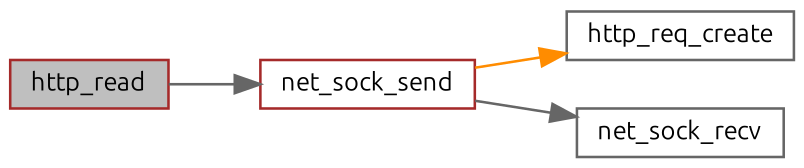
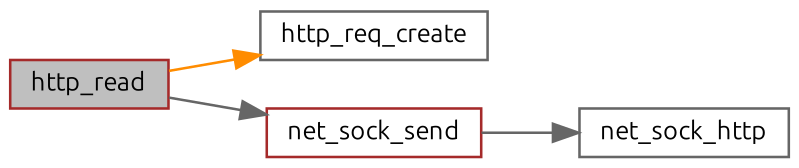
edge "net_sock_send" -> "http_req_create": now "http_read" -> "http_req_create"
node "net_sock_recv": label "net_sock_recv" -> "net_sock_http"
